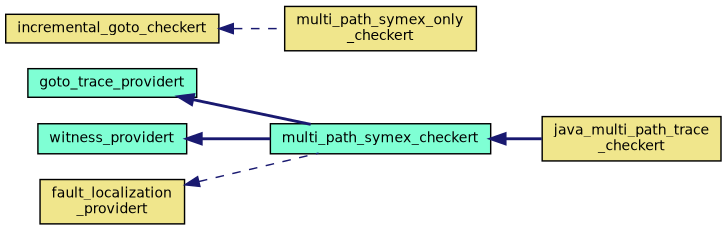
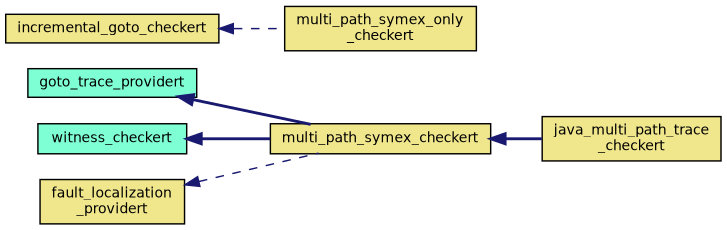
node "witness_providert": label "witness_providert" -> "witness_checkert"
node "multi_path_symex_checkert": fillcolor aquamarine -> khaki
